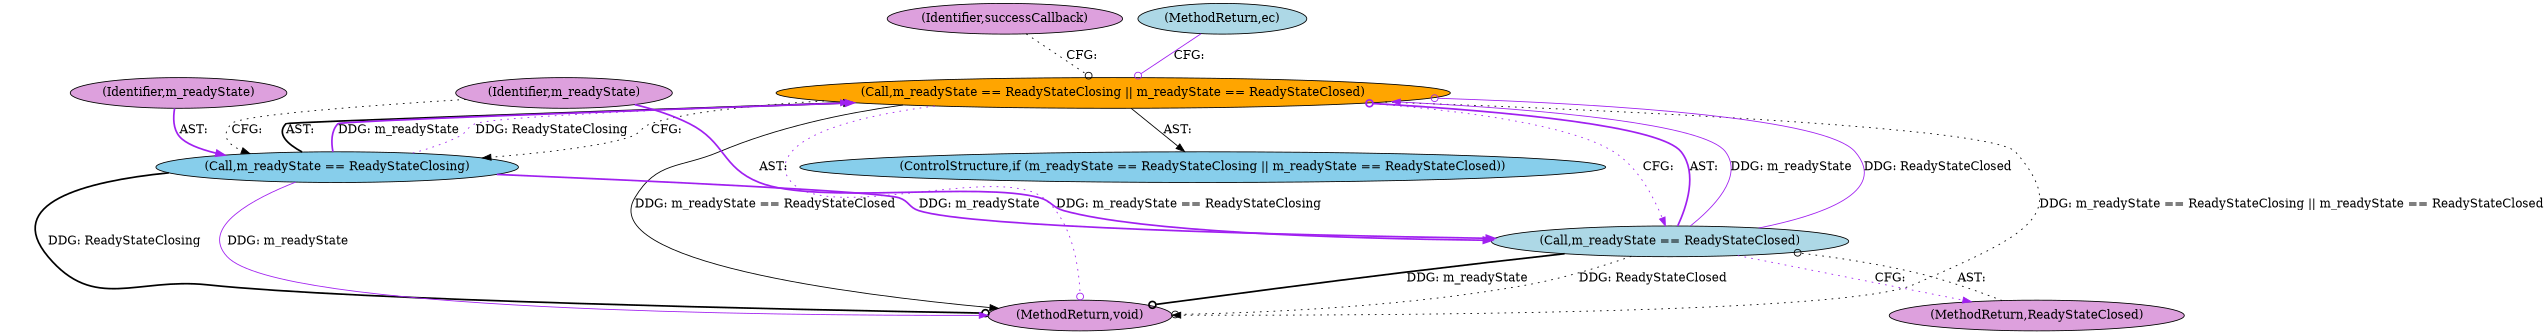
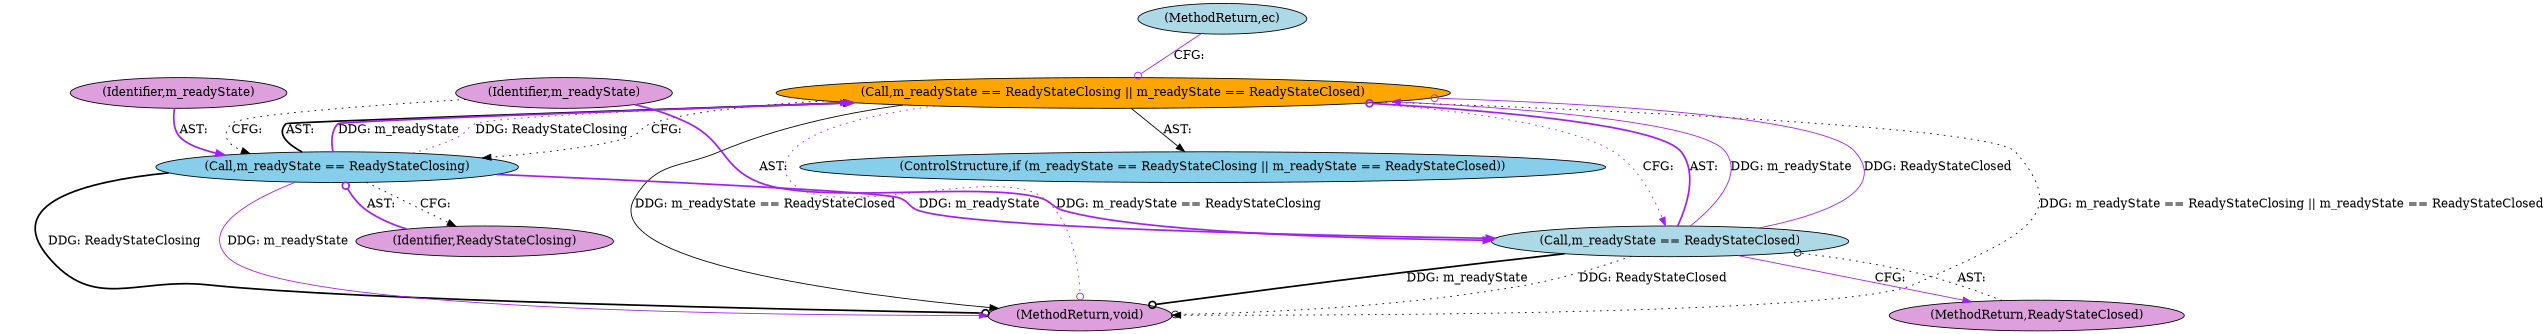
node "(Identifier,successCallback)": removed
node "(Identifier,ReadyStateClosing)": added
edge "(Call,m_readyState == ReadyStateClosed)" -> "(MethodReturn,ReadyStateClosed)": style dotted -> solid
